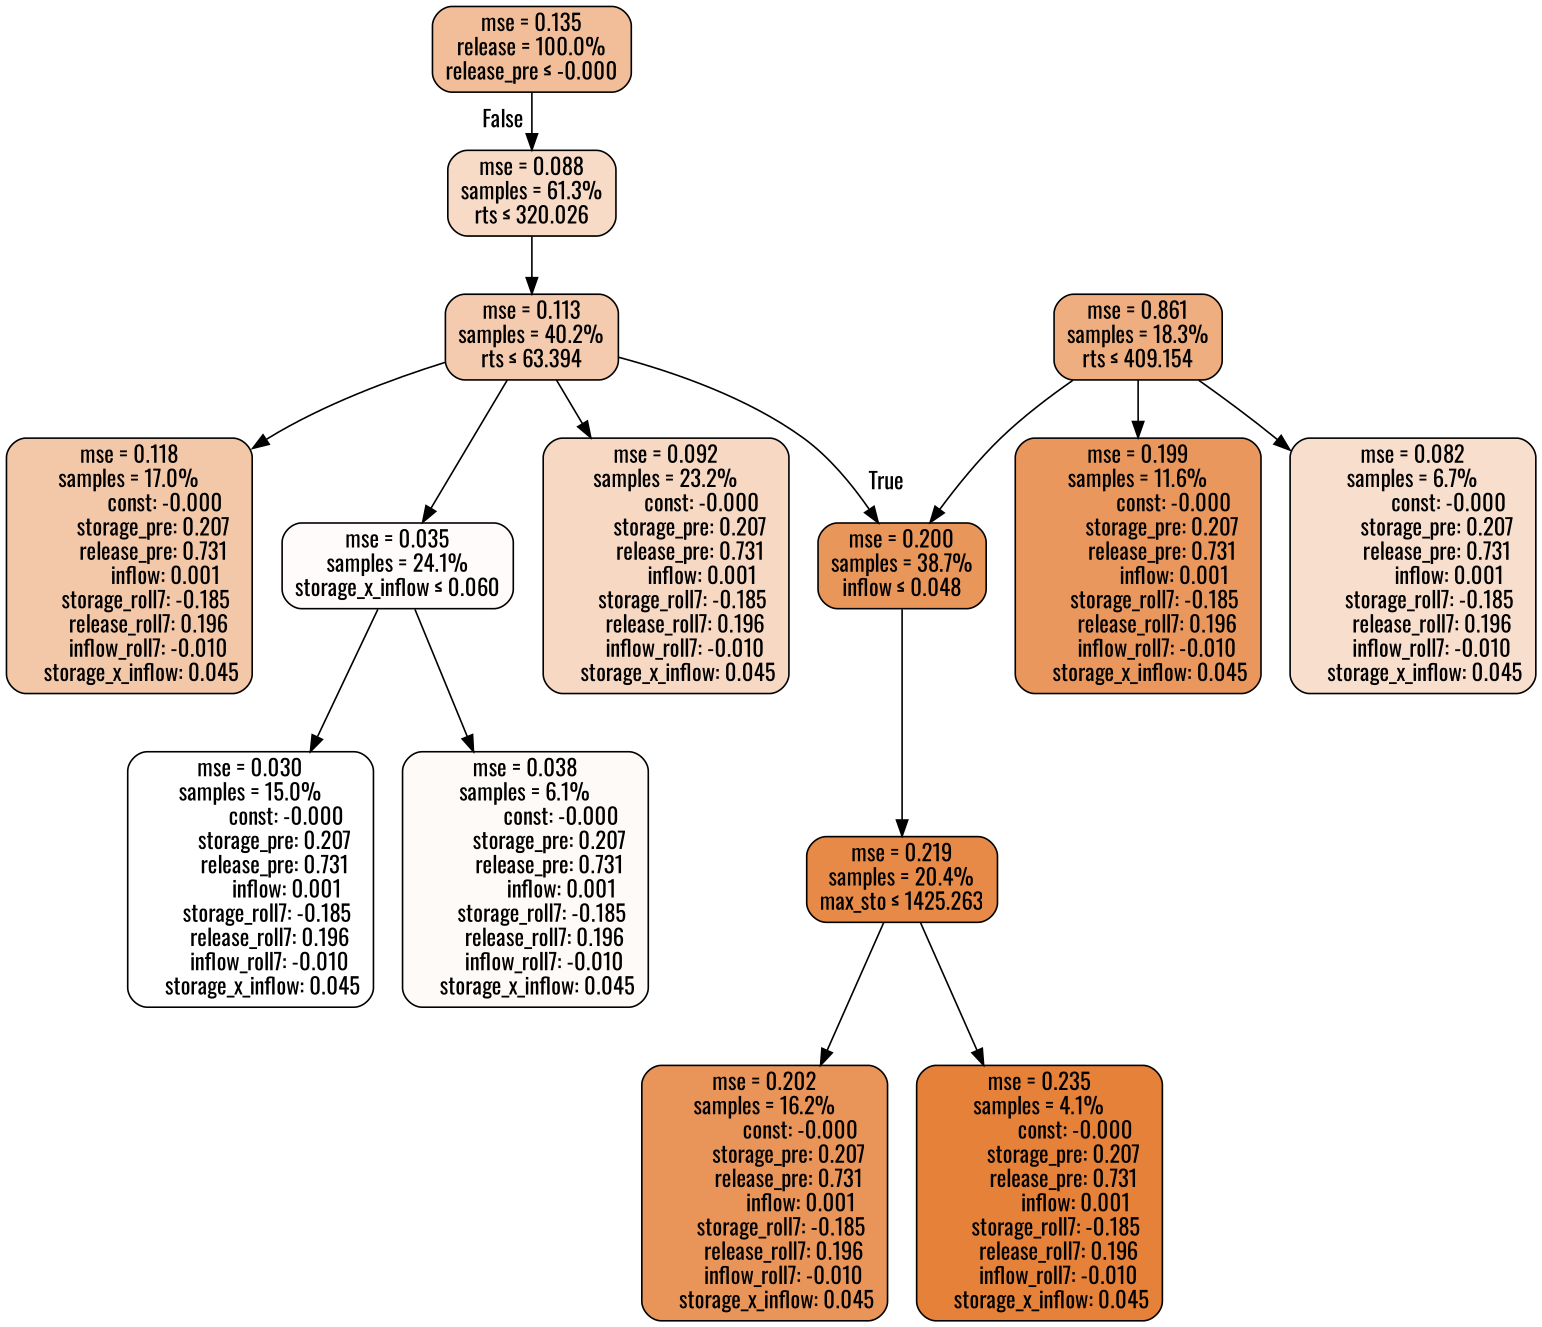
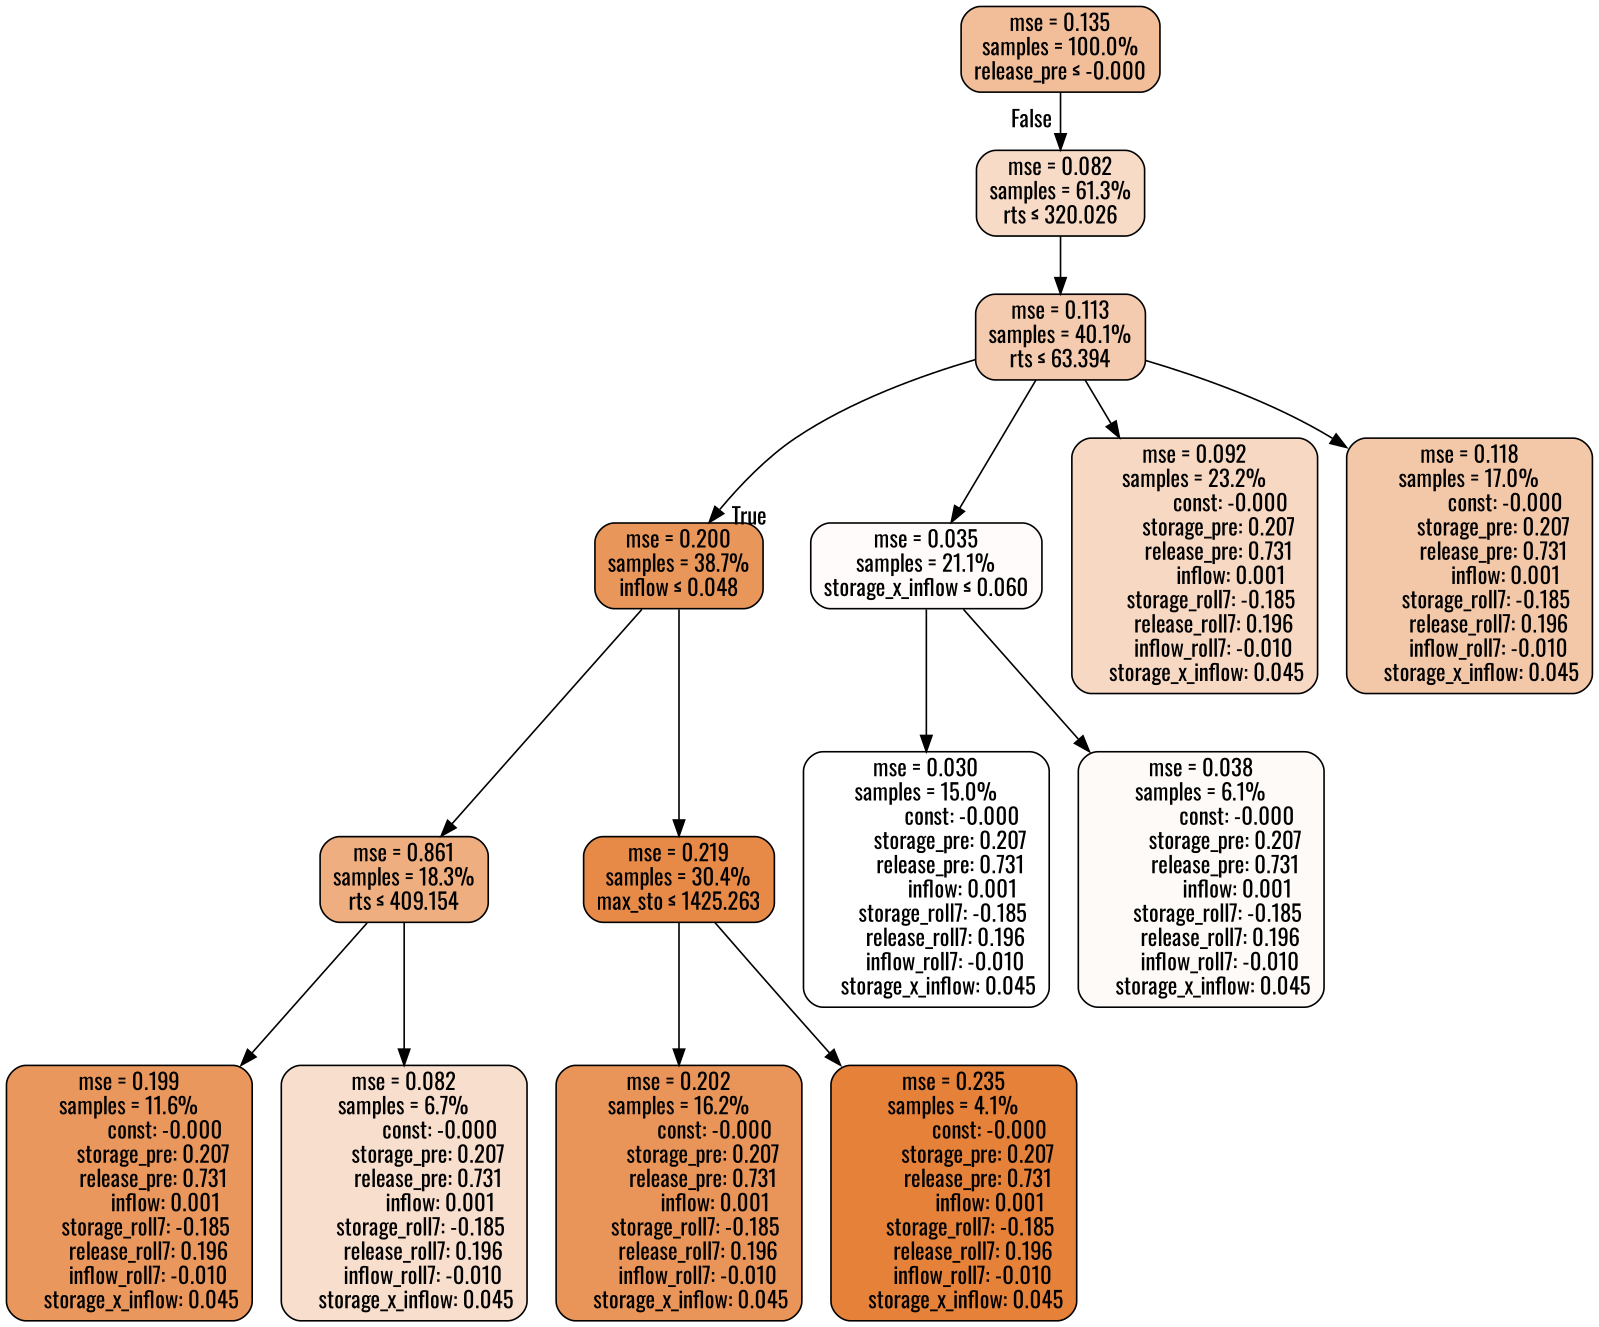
node "mse = 0.135 release = 100.0% release_pre ≤ -0.000": label "mse = 0.135 release = 100.0% release_pre ≤ -0.000" -> "mse = 0.135 samples = 100.0% release_pre ≤ -0.000"
node "mse = 0.088 samples = 61.3% rts ≤ 320.026": label "mse = 0.088 samples = 61.3% rts ≤ 320.026" -> "mse = 0.082 samples = 61.3% rts ≤ 320.026"
node "mse = 0.113 samples = 40.2% rts ≤ 63.394": label "mse = 0.113 samples = 40.2% rts ≤ 63.394" -> "mse = 0.113 samples = 40.1% rts ≤ 63.394"
edge "mse = 0.861 samples = 18.3% rts ≤ 409.154" -> "mse = 0.200 samples = 38.7% inflow ≤ 0.048": reversed
node "mse = 0.035 samples = 24.1% storage_x_inflow ≤ 0.060": label "mse = 0.035 samples = 24.1% storage_x_inflow ≤ 0.060" -> "mse = 0.035 samples = 21.1% storage_x_inflow ≤ 0.060"
node "mse = 0.219 samples = 20.4% max_sto ≤ 1425.263": label "mse = 0.219 samples = 20.4% max_sto ≤ 1425.263" -> "mse = 0.219 samples = 30.4% max_sto ≤ 1425.263"
